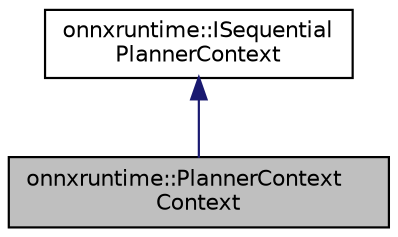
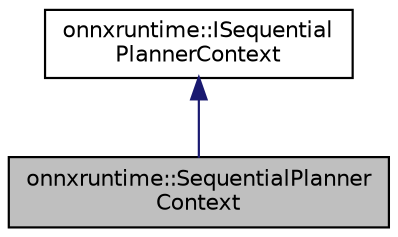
node "onnxruntime::PlannerContext Context": label "onnxruntime::PlannerContext Context" -> "onnxruntime::SequentialPlanner Context"
